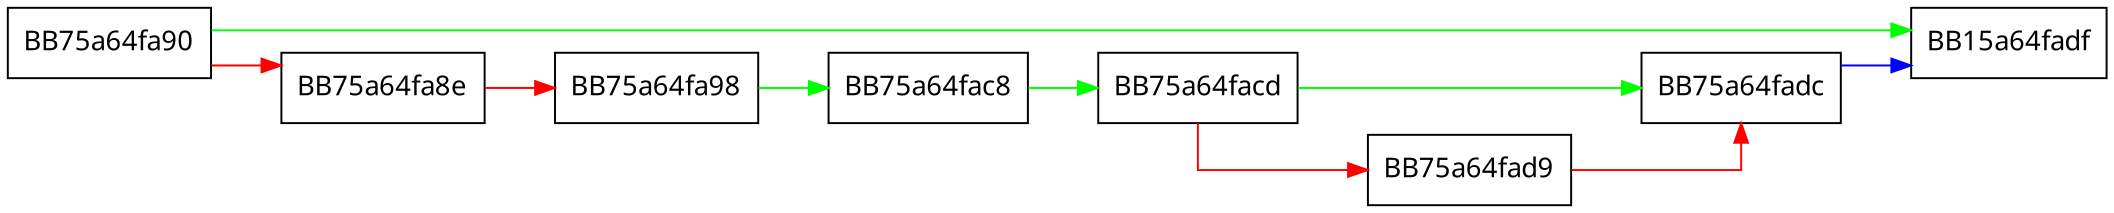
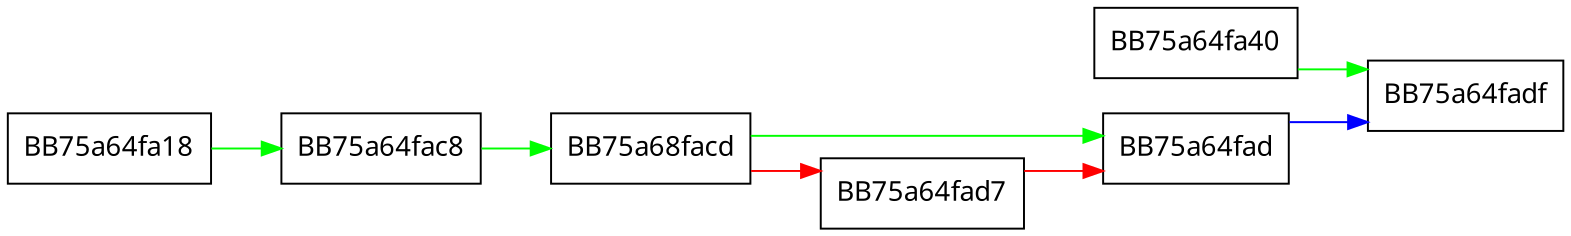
node "BB75a64fa90": label "BB75a64fa90" -> "BB75a64fa40"
node "BB15a64fadf": label "BB15a64fadf" -> "BB75a64fadf"
node "BB75a64fa8e": removed
node "BB75a64fa98": label "BB75a64fa98" -> "BB75a64fa18"
node "BB75a64facd": label "BB75a64facd" -> "BB75a68facd"
node "BB75a64fadc": label "BB75a64fadc" -> "BB75a64fad"
node "BB75a64fad9": label "BB75a64fad9" -> "BB75a64fad7"
